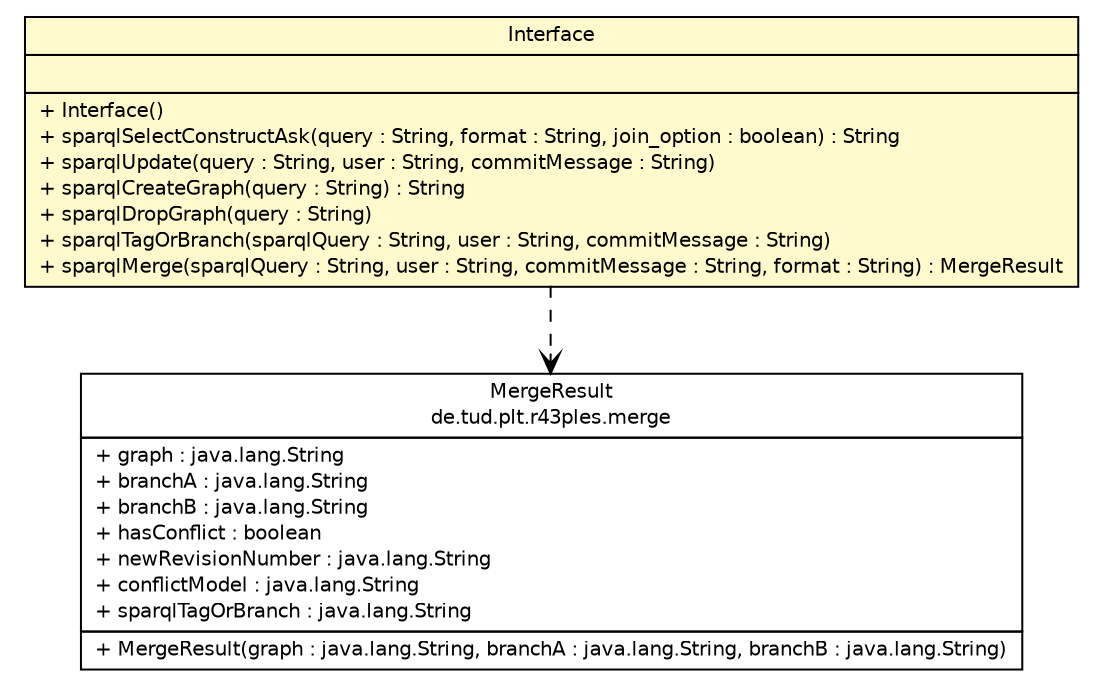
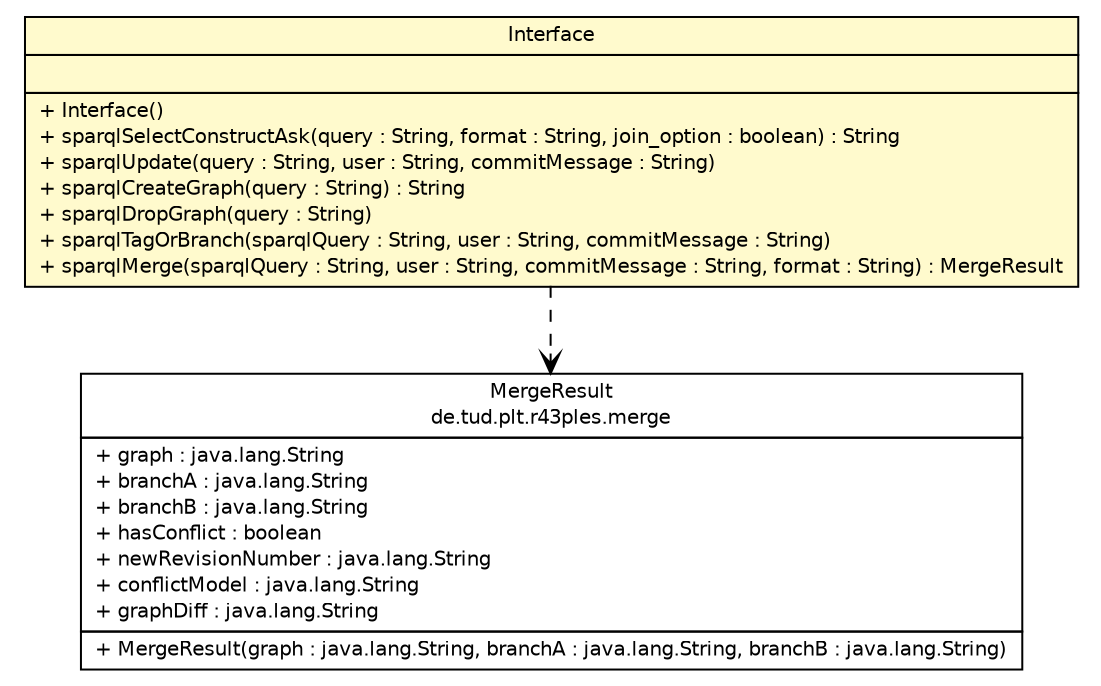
node "MergeResult": text "+ sparqlTagOrBranch : java.lang.String" -> "+ graphDiff : java.lang.String"
